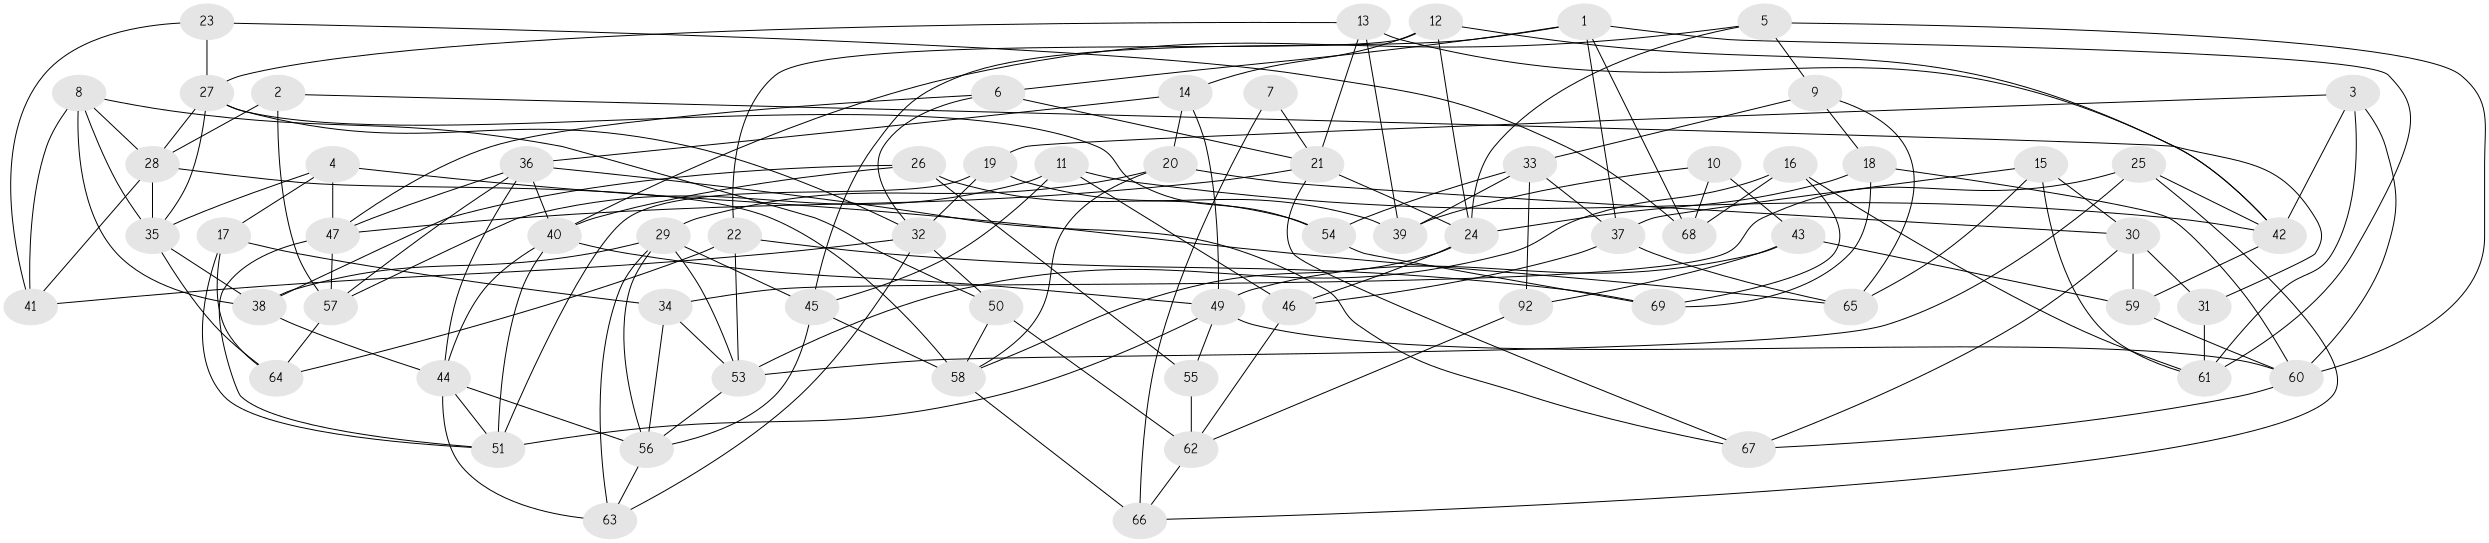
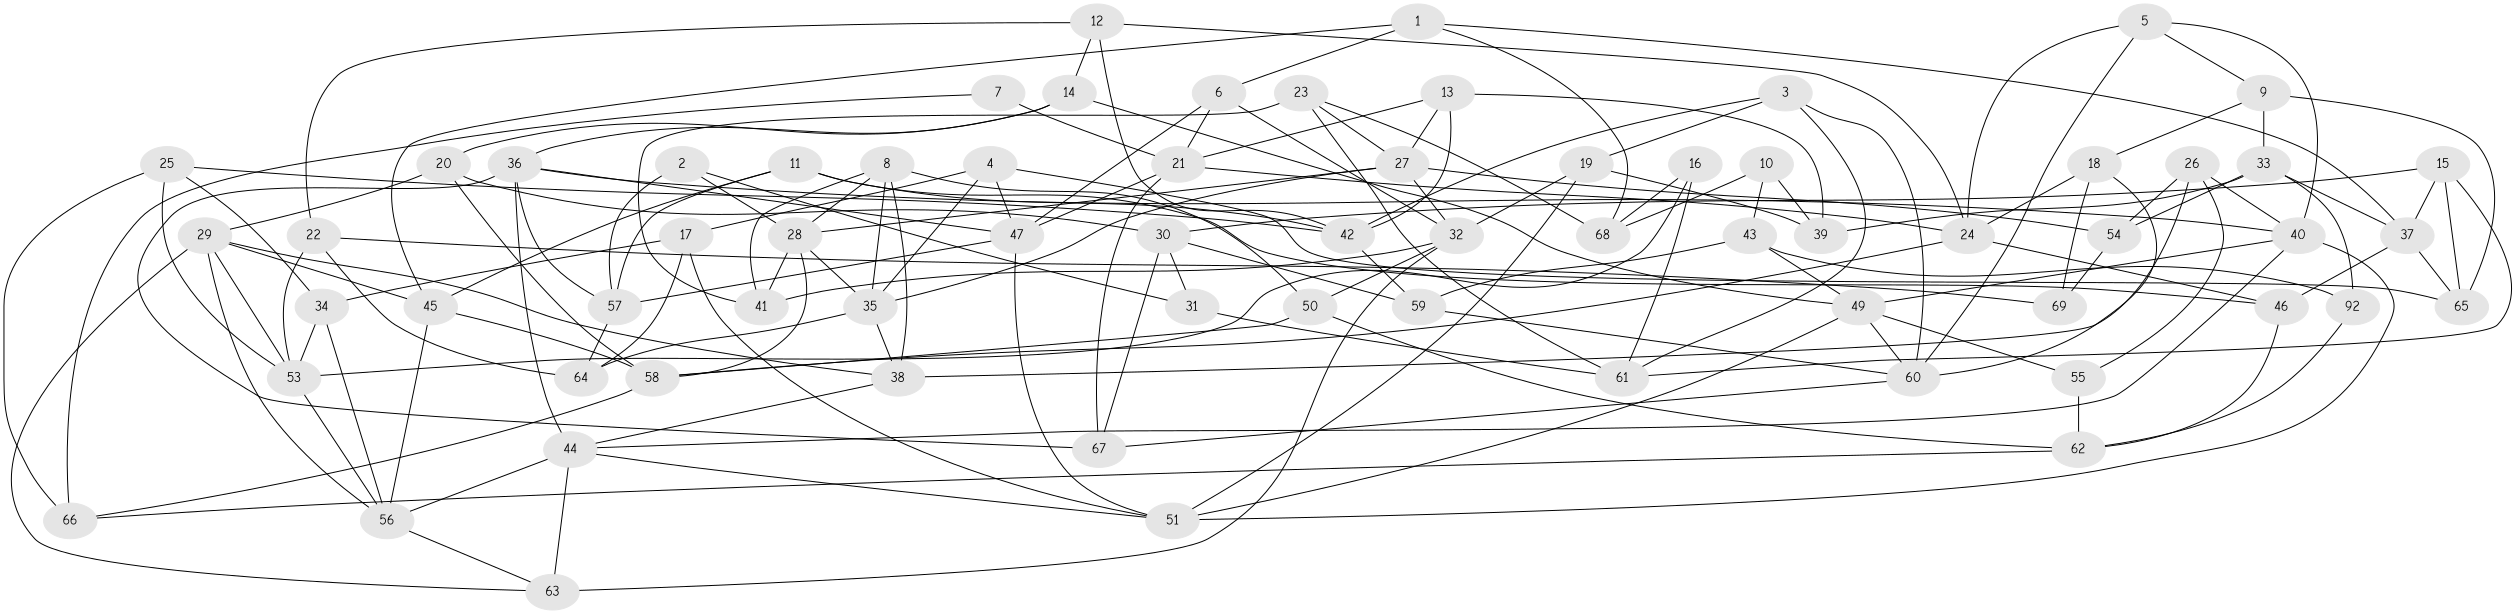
edge "1" -- "61": now "23" -- "61"
edge "16" -- "69": removed
